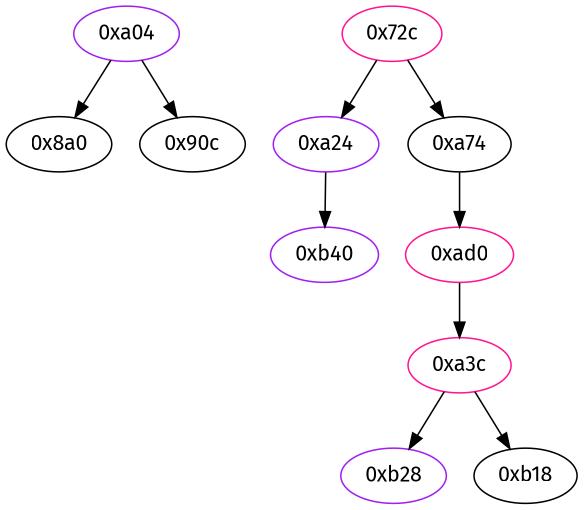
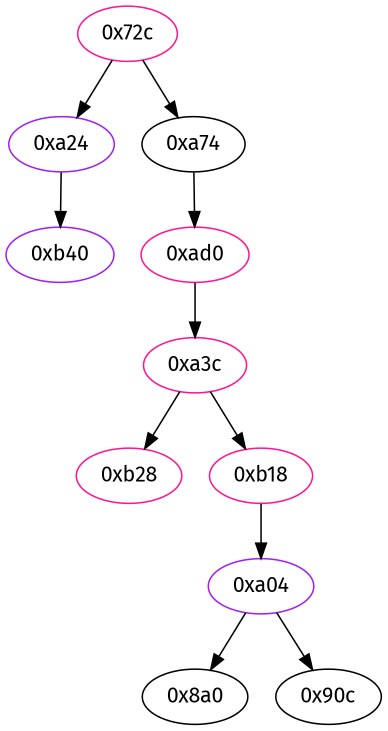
node "0xb28": color purple -> deeppink
node "0xb18": color black -> deeppink
edge "0xb18" -> "0xa04": added
